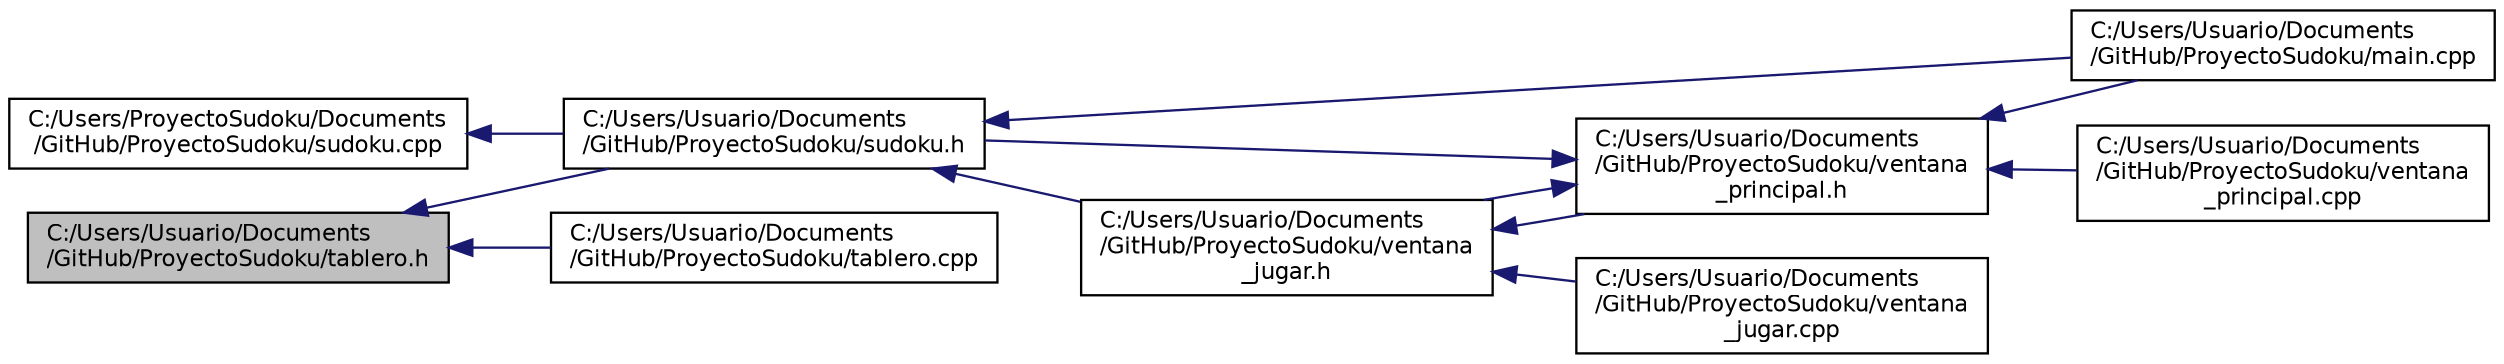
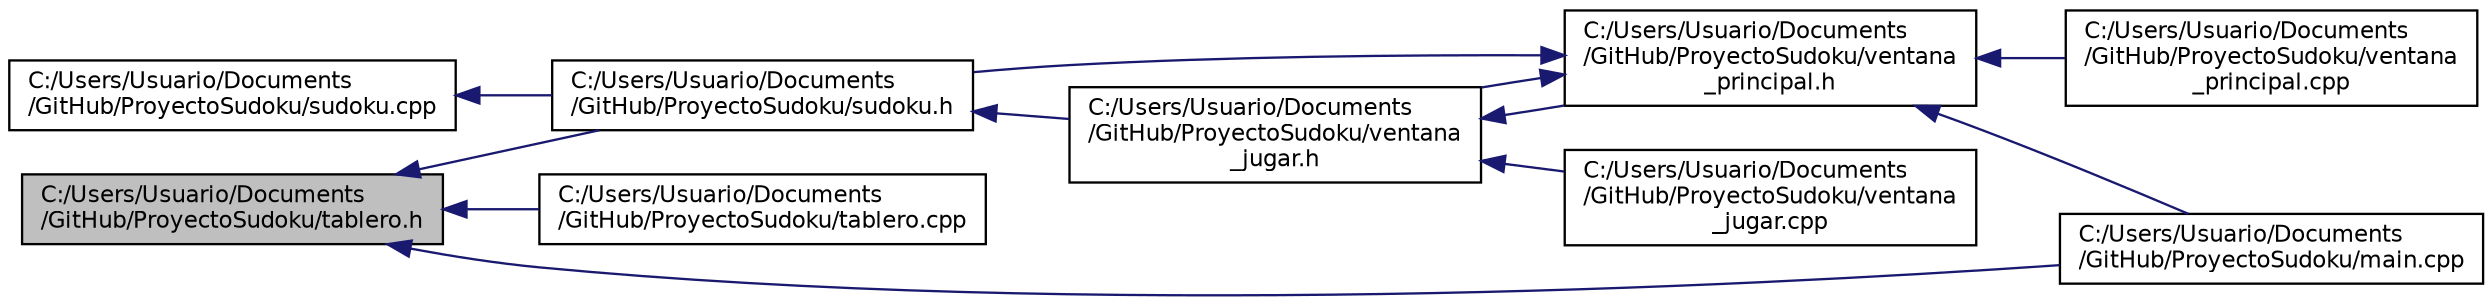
edge "C:/Users/Usuario/Documents /GitHub/ProyectoSudoku/main.cpp" -> "C:/Users/Usuario/Documents /GitHub/ProyectoSudoku/sudoku.h": now "C:/Users/Usuario/Documents /GitHub/ProyectoSudoku/main.cpp" -> "C:/Users/Usuario/Documents /GitHub/ProyectoSudoku/tablero.h"
node "C:/Users/ProyectoSudoku/Documents /GitHub/ProyectoSudoku/sudoku.cpp": label "C:/Users/ProyectoSudoku/Documents /GitHub/ProyectoSudoku/sudoku.cpp" -> "C:/Users/Usuario/Documents /GitHub/ProyectoSudoku/sudoku.cpp"
